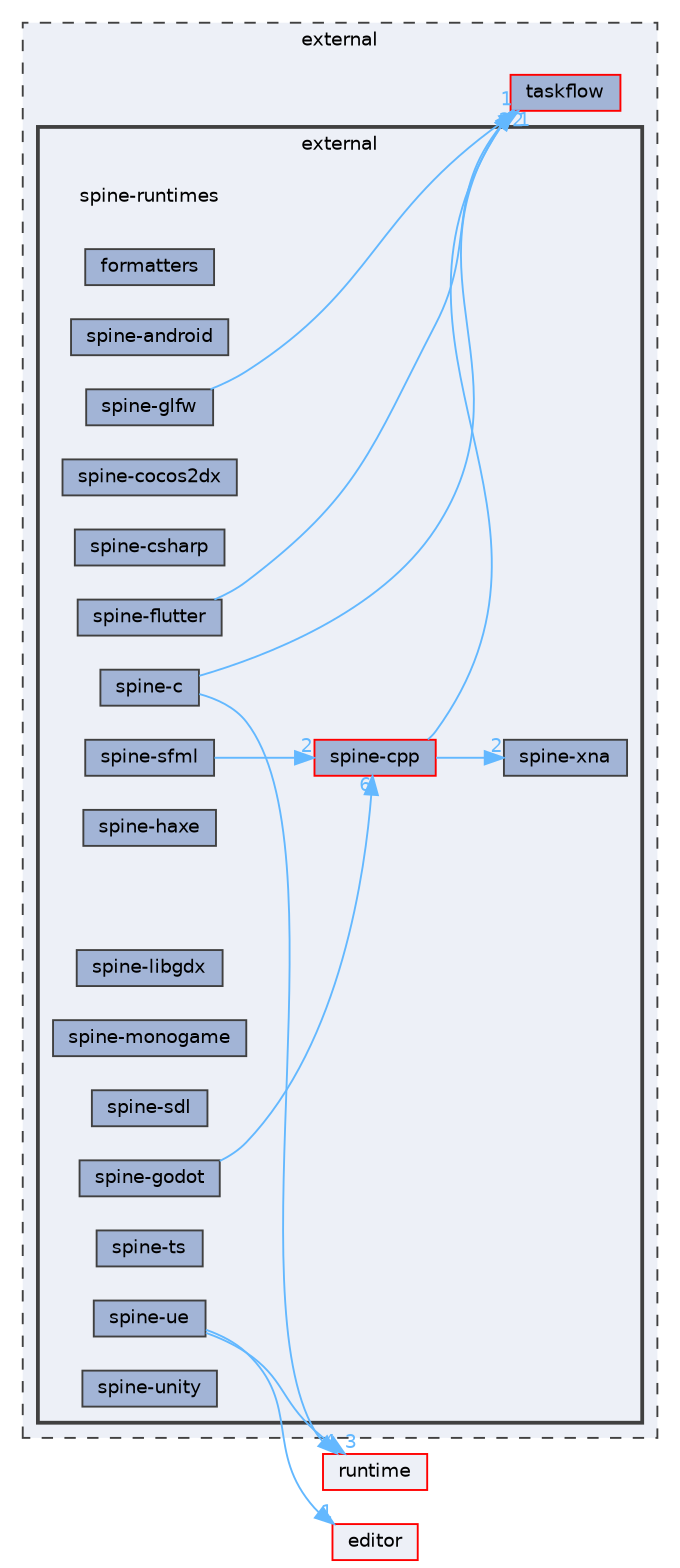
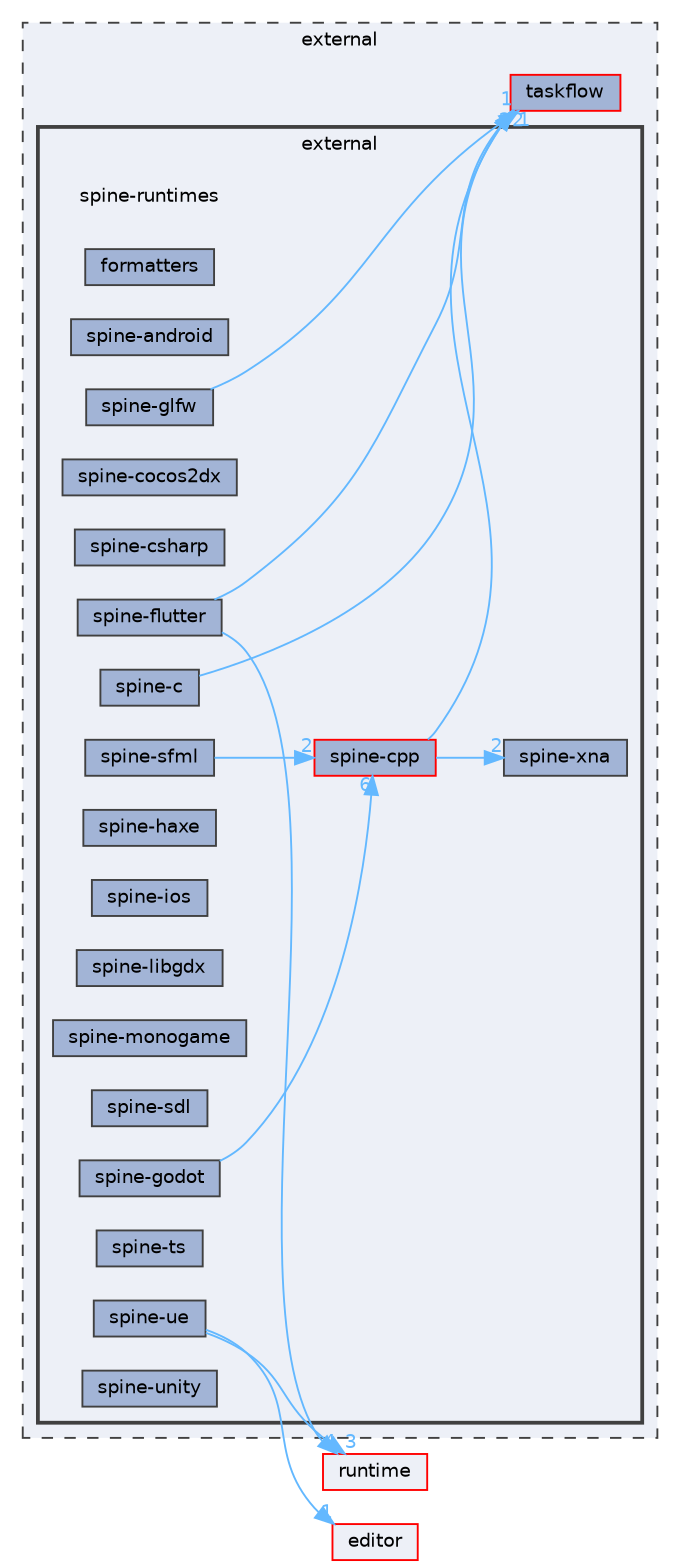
node "spine-ios": added
edge "spine-c" -> "runtime": now "spine-flutter" -> "runtime"
